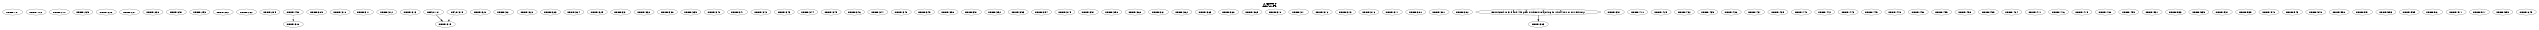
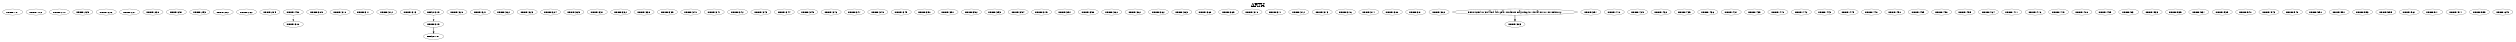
edge "NEST*101" -> "ARTH*319": reversed
